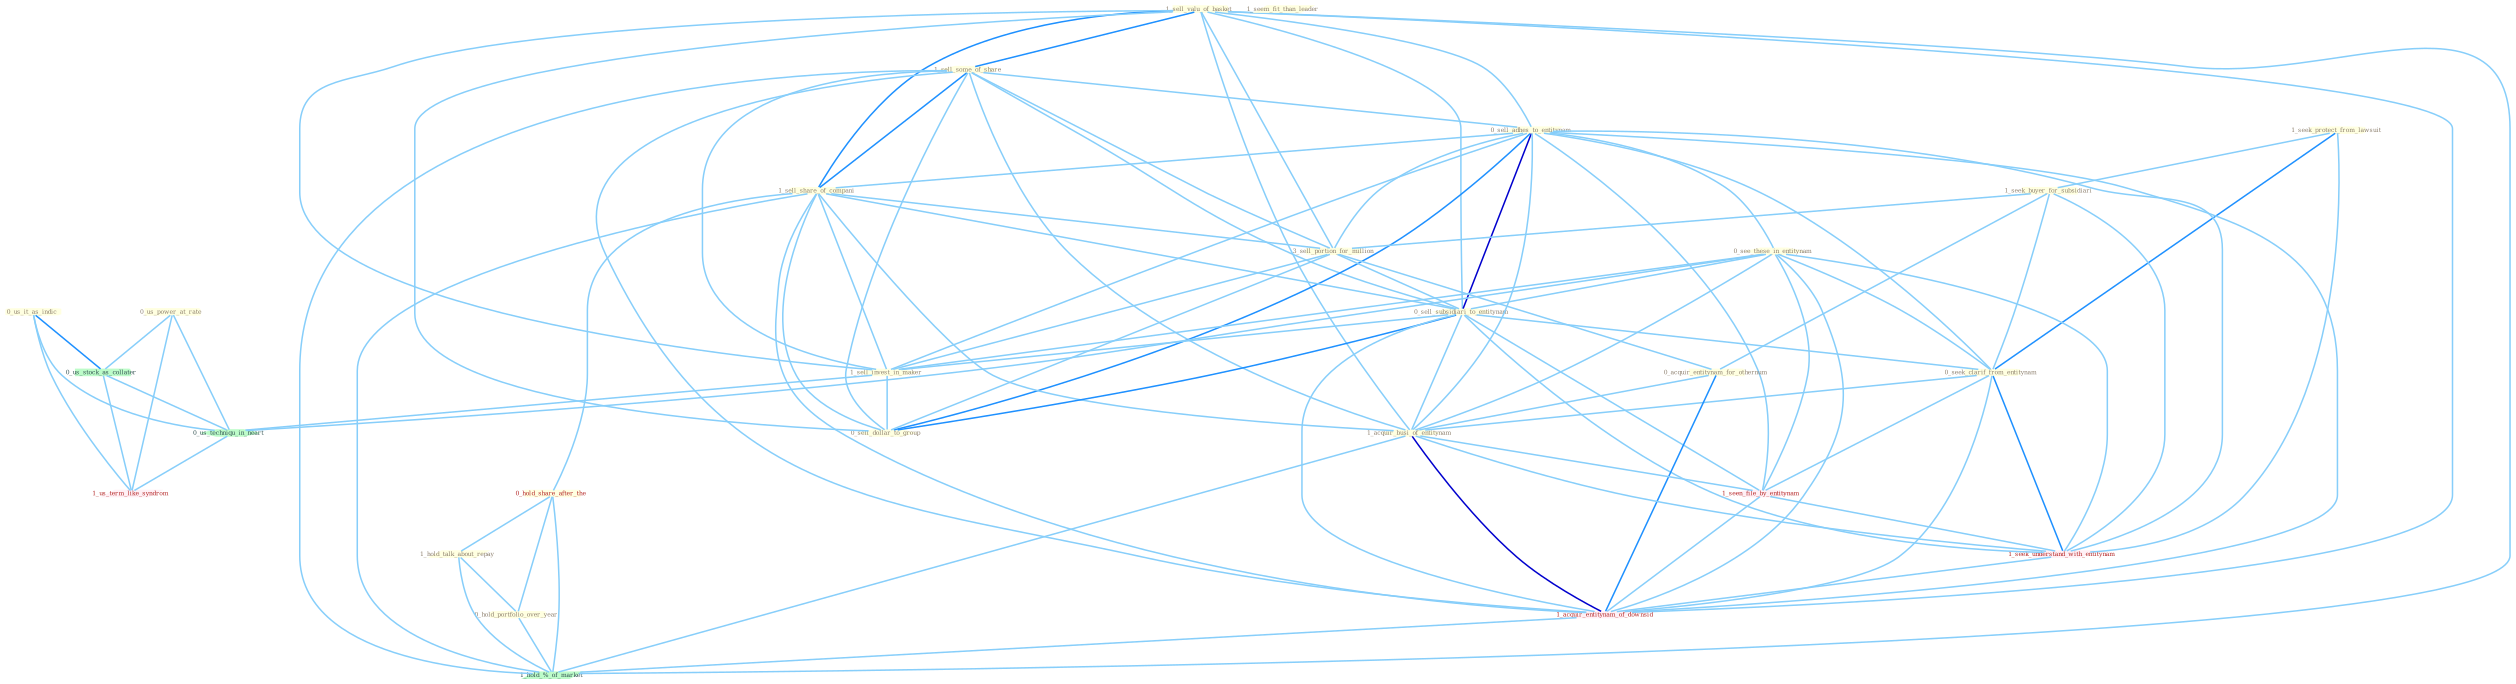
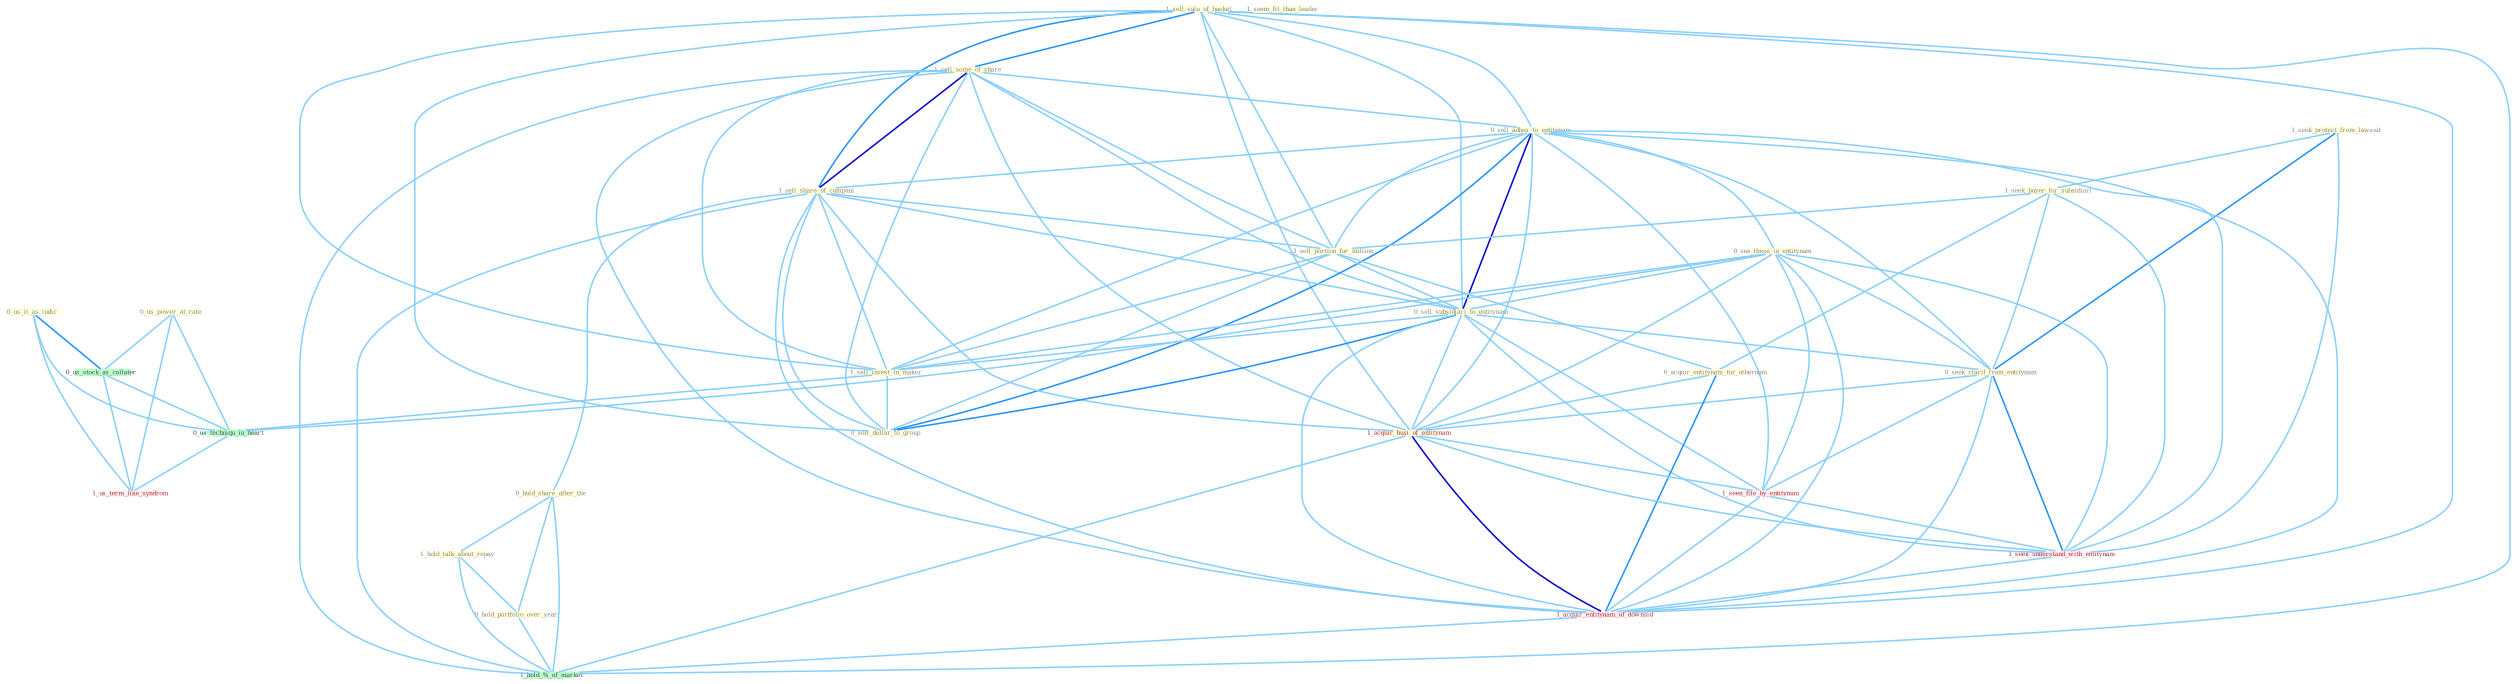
edge "1_sell_some_of_share" -- "1_sell_share_of_compani": color #1e90ff -> #0000cd
node "1_acquir_busi_of_entitynam": fontcolor #8b7d6b -> #b22222
node "0_hold_share_after_the": fontcolor #b22222 -> #8b7d6b
